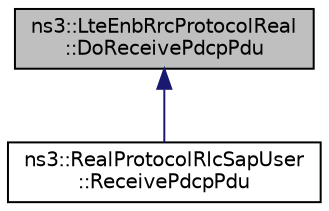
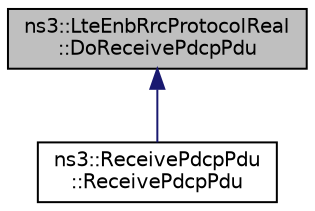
node "ns3::RealProtocolRlcSapUser ::ReceivePdcpPdu": label "ns3::RealProtocolRlcSapUser ::ReceivePdcpPdu" -> "ns3::ReceivePdcpPdu ::ReceivePdcpPdu"
